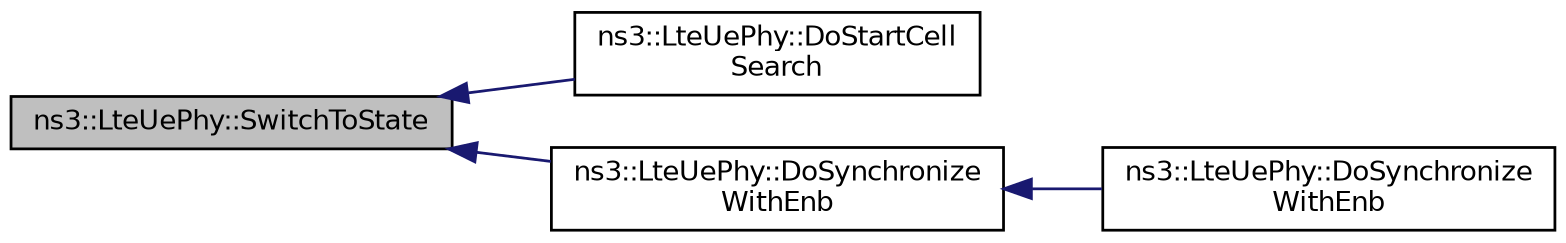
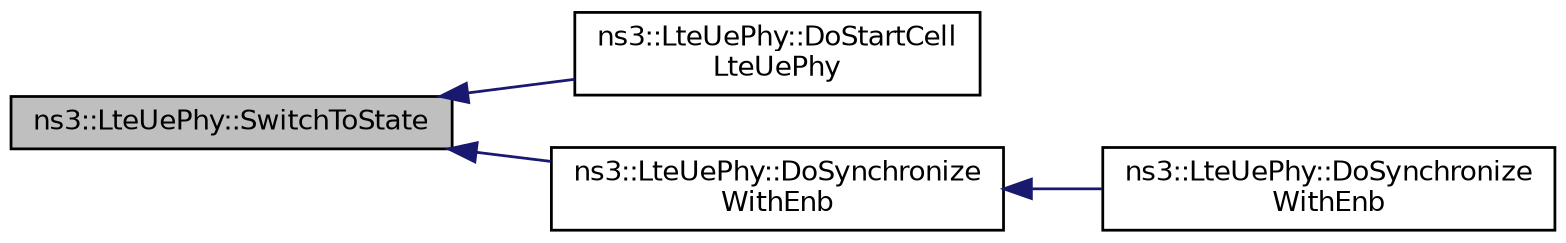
node "ns3::LteUePhy::DoStartCell Search": label "ns3::LteUePhy::DoStartCell Search" -> "ns3::LteUePhy::DoStartCell LteUePhy"
